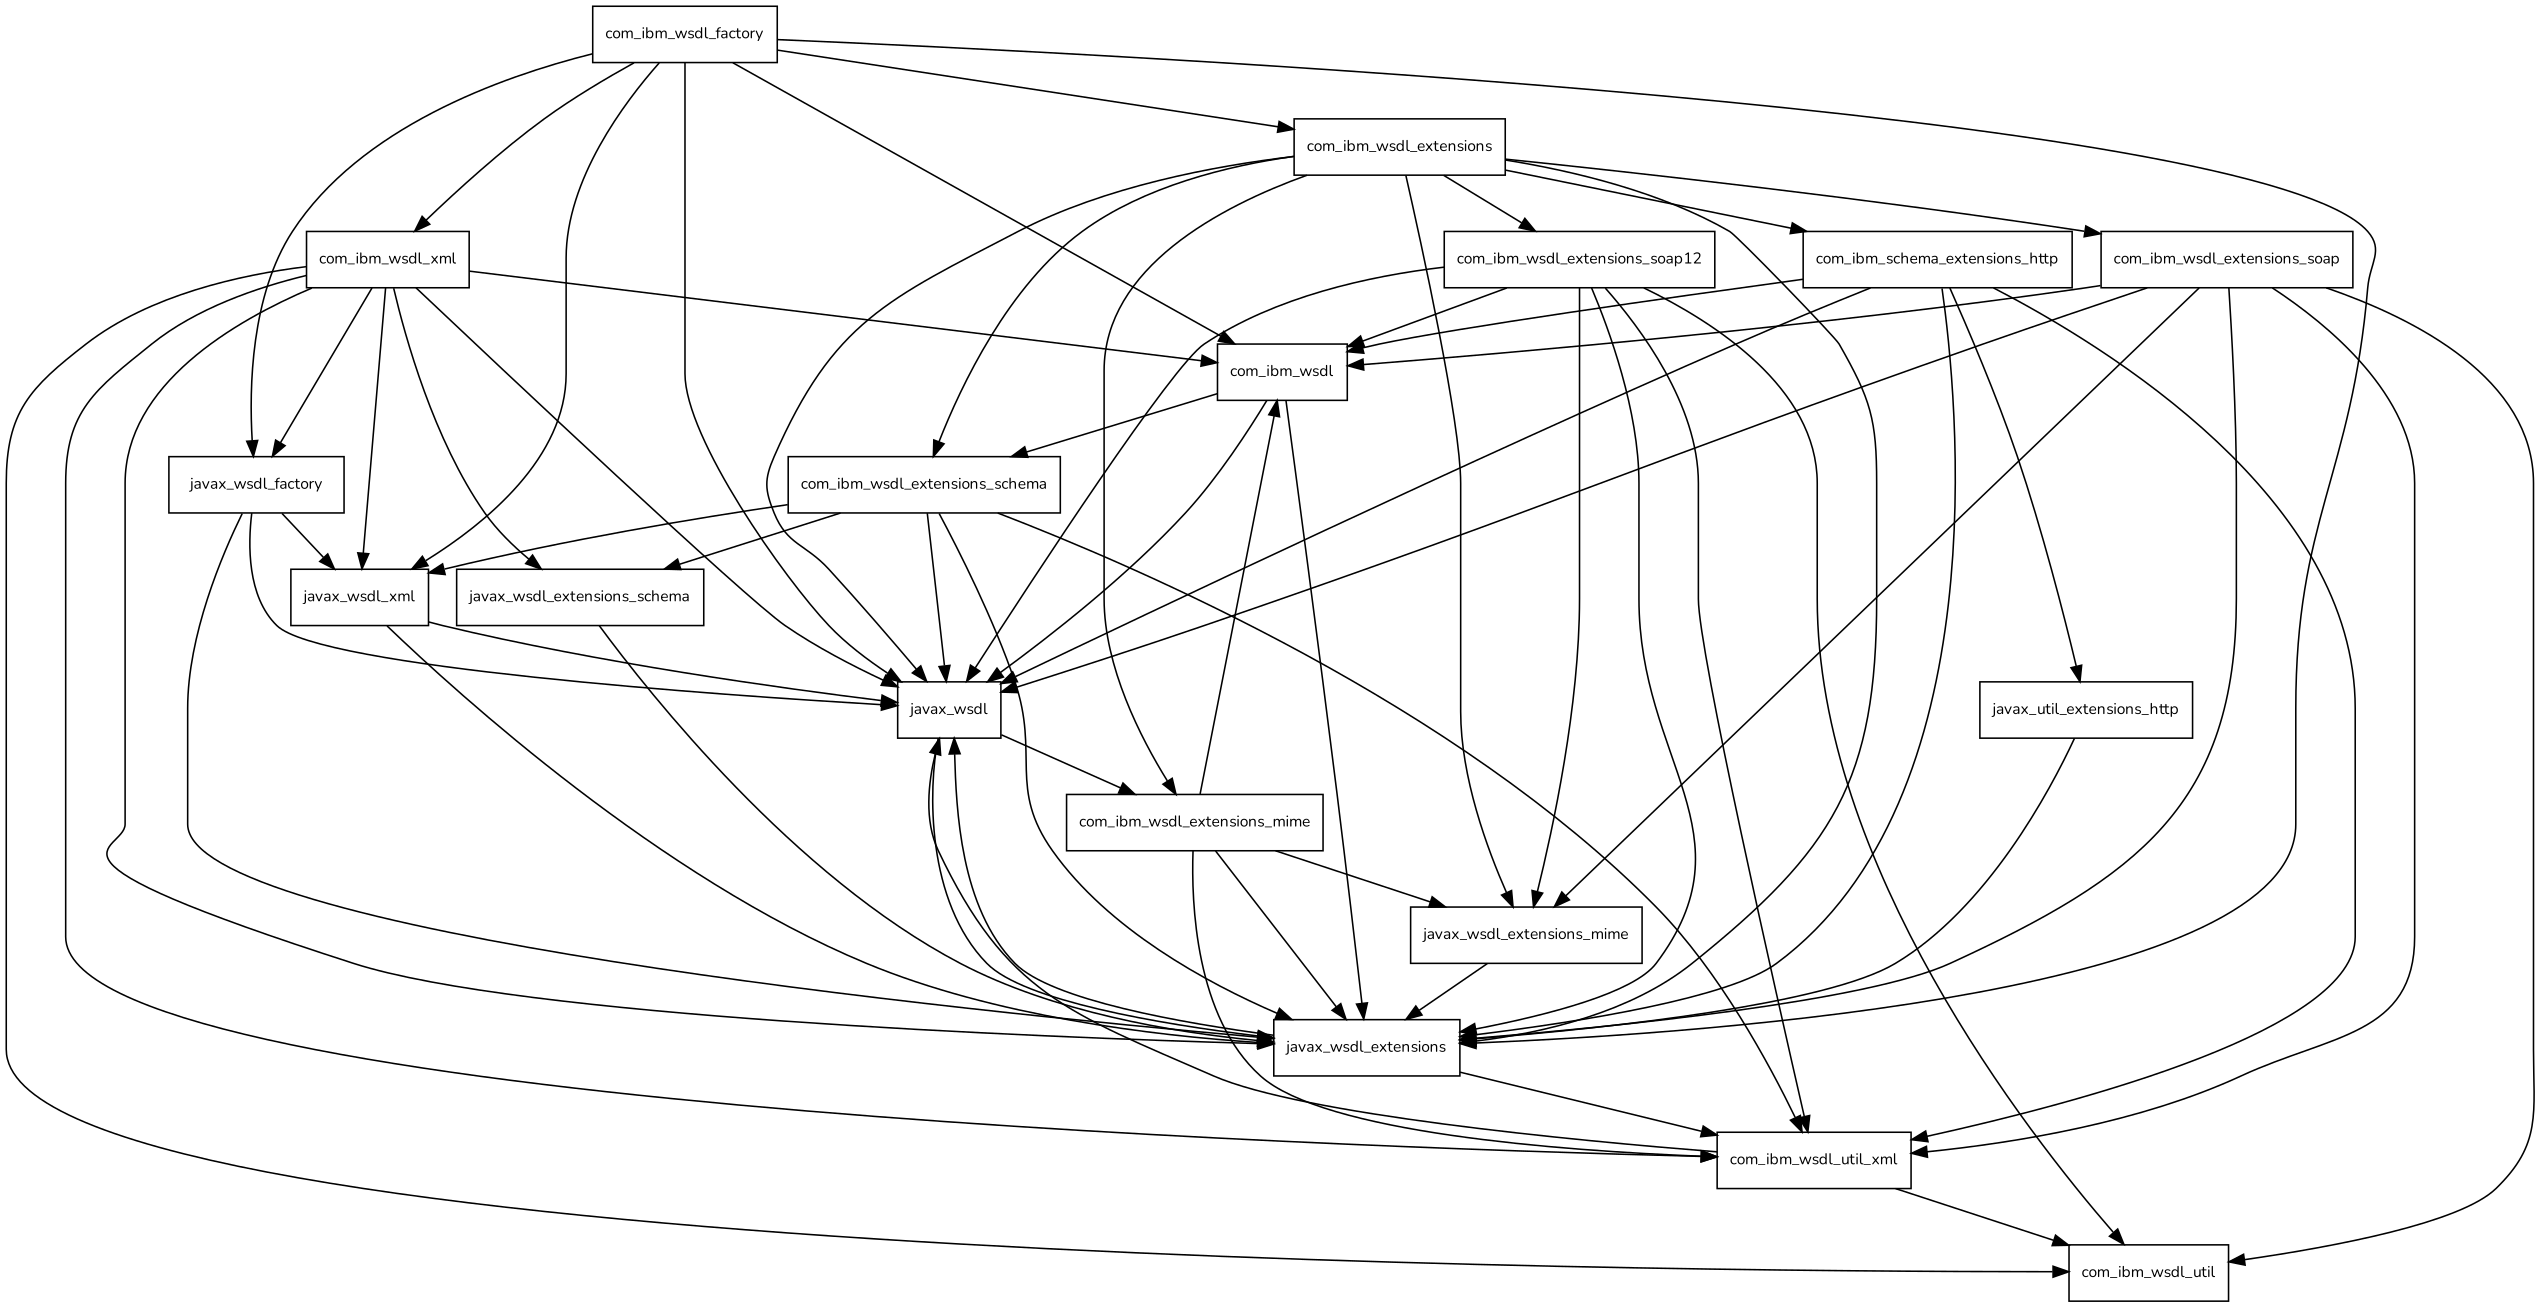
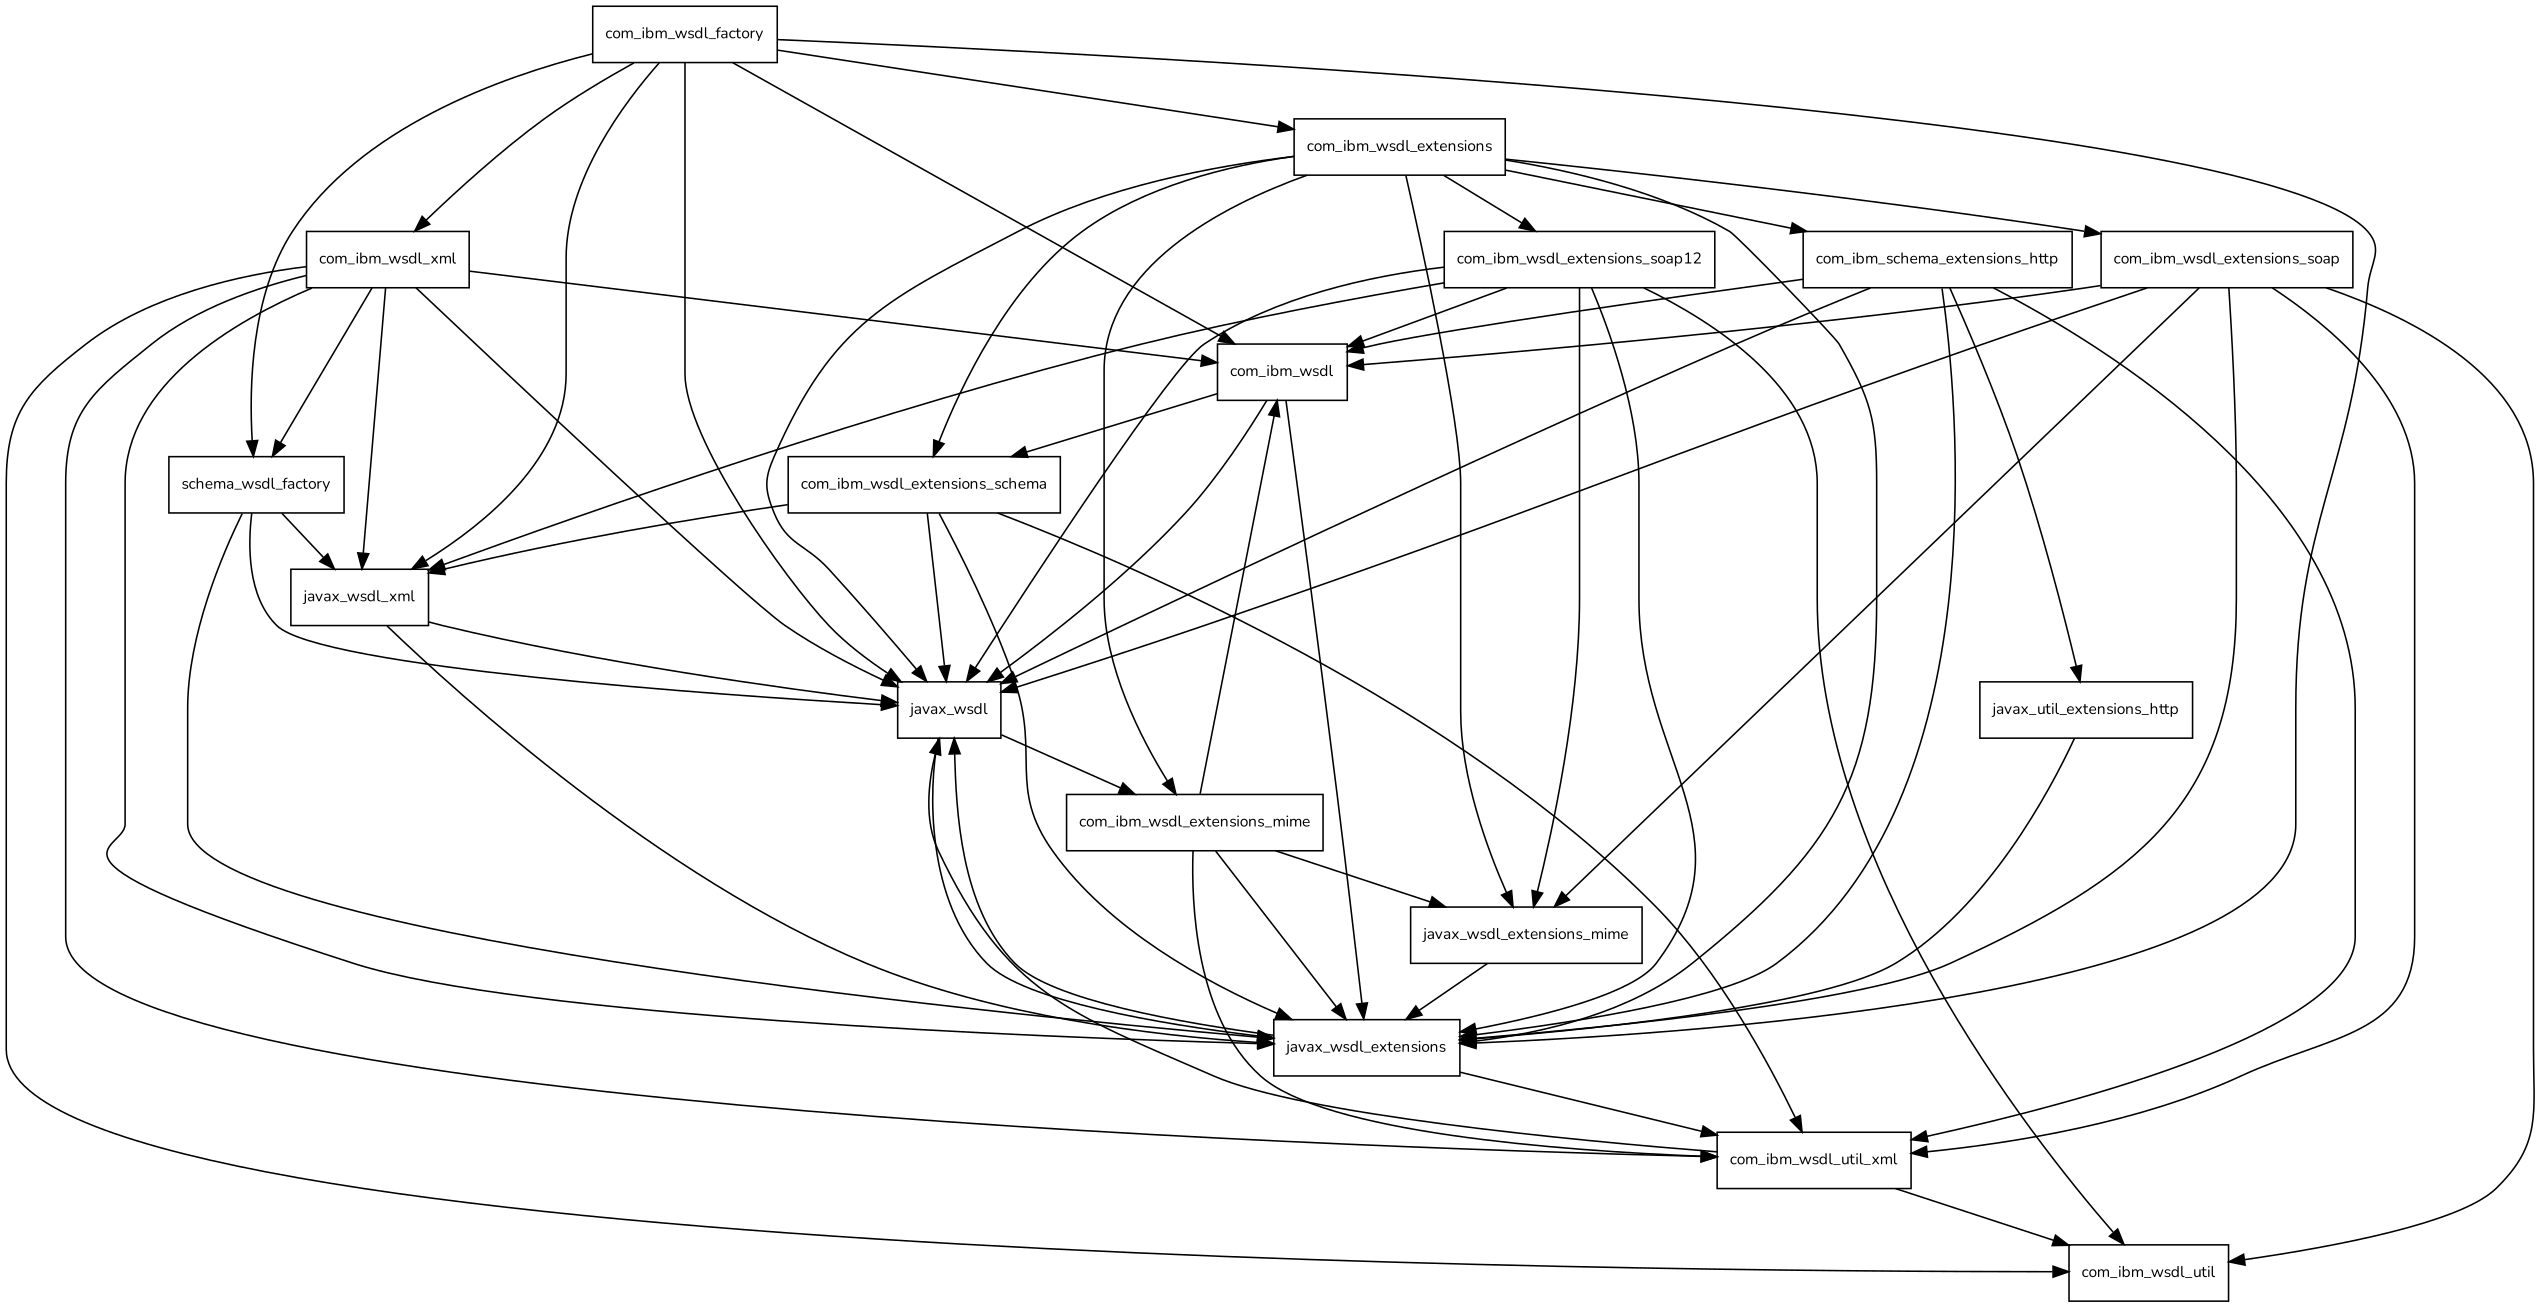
node "javax_wsdl_factory": label "javax_wsdl_factory" -> "schema_wsdl_factory"
node "javax_wsdl_extensions_schema": removed
edge "com_ibm_wsdl_extensions_soap12" -> "com_ibm_wsdl_util_xml": now "com_ibm_wsdl_extensions_soap12" -> "javax_wsdl_xml"
